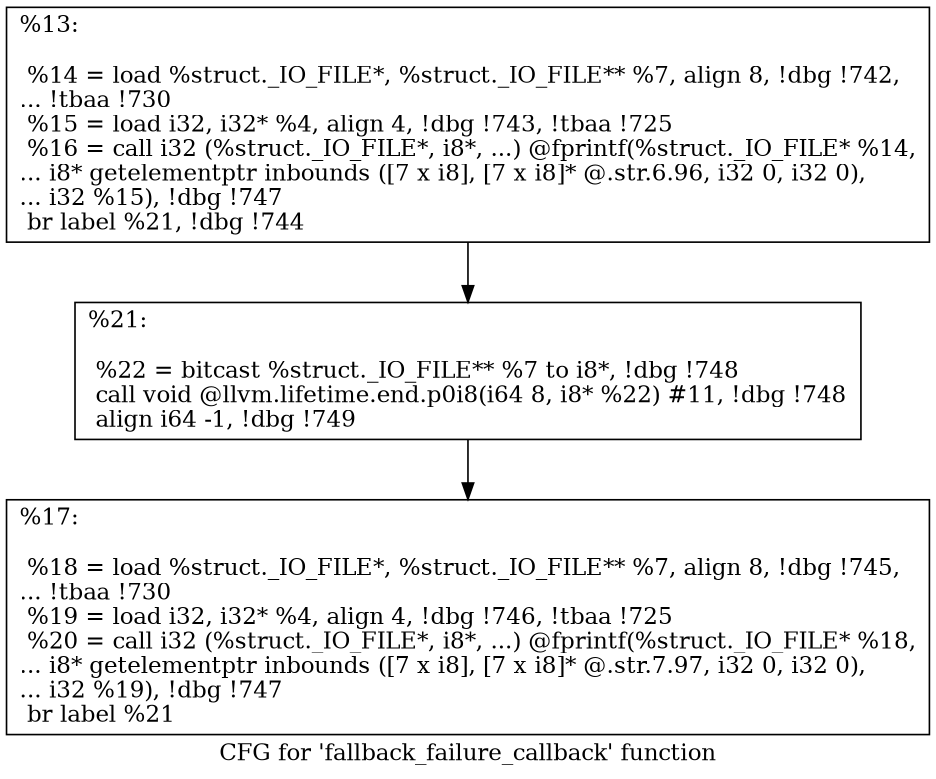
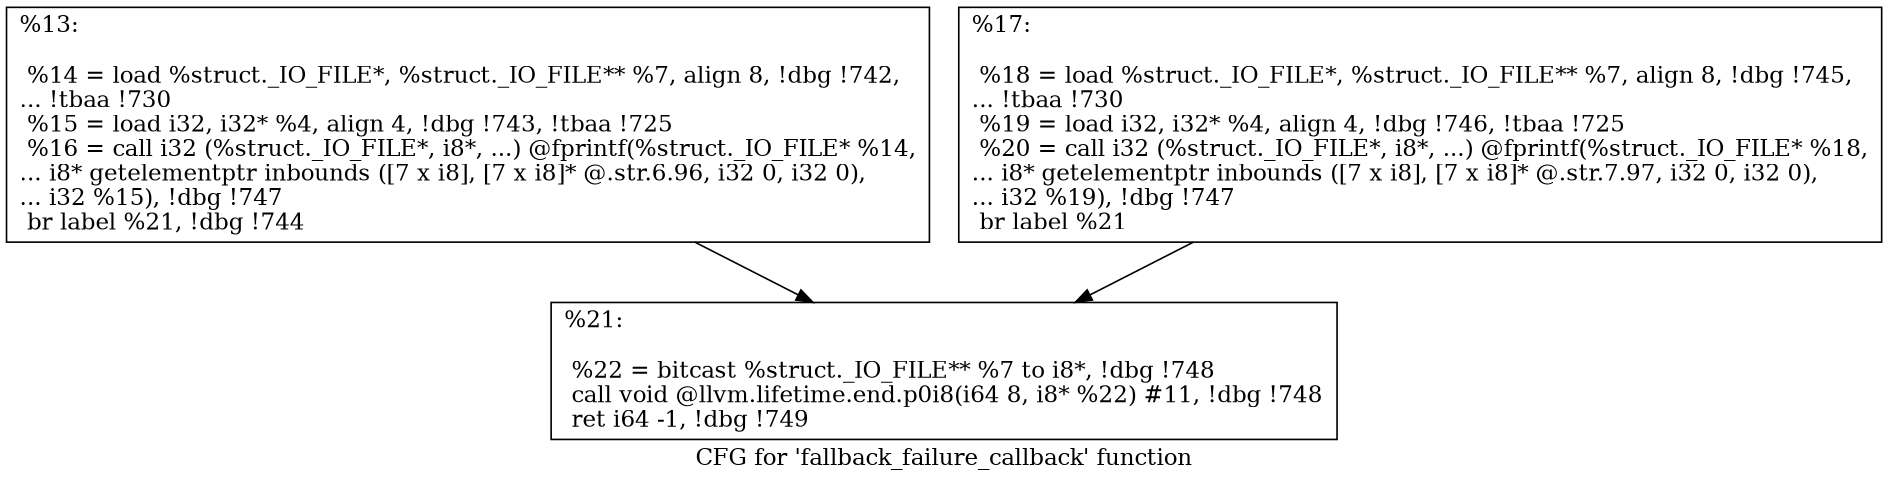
node "%21:": text "align i64 -1, !dbg !749" -> "ret i64 -1, !dbg !749"
edge "%21:" -> "%17:": reversed
